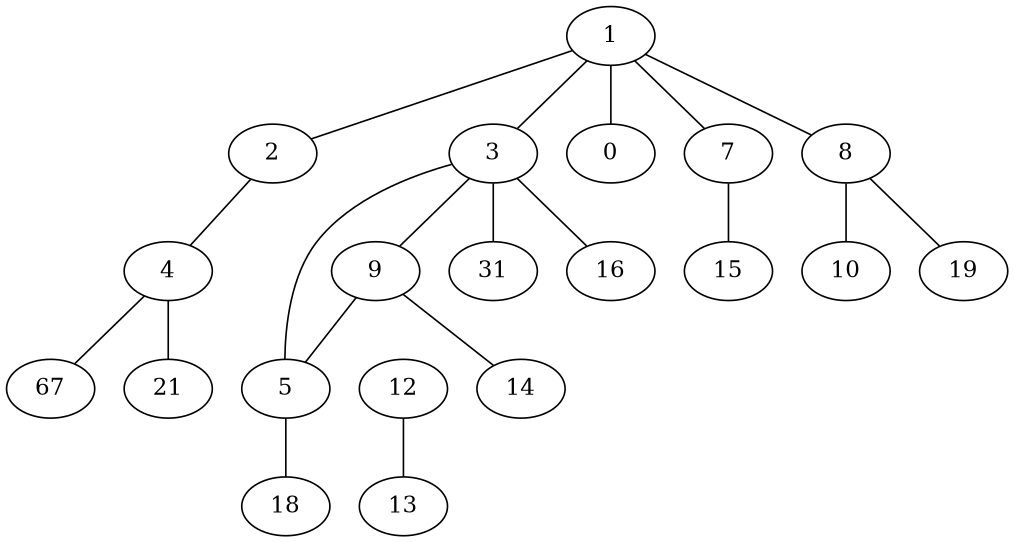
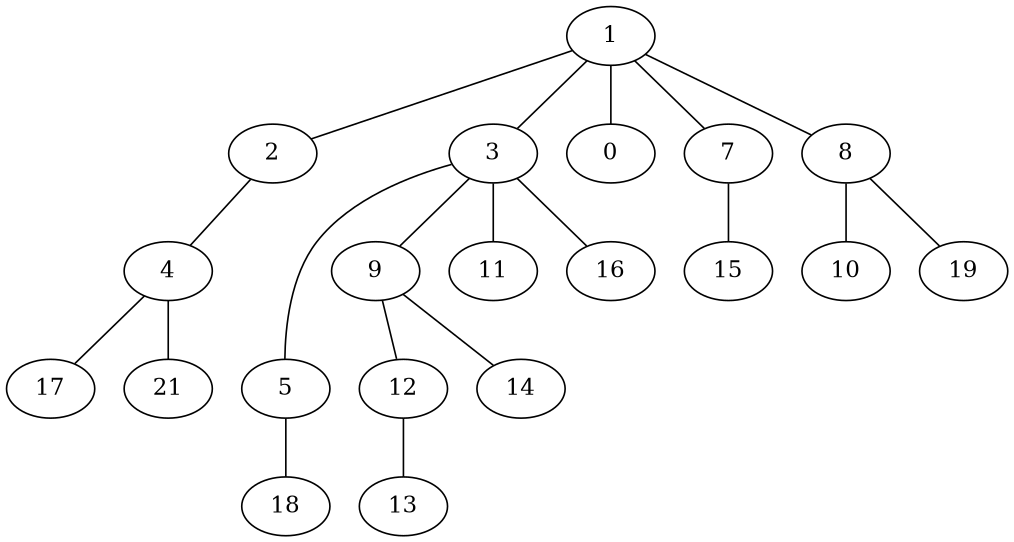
node "31": label "31" -> "11"
edge "9" -- "5": now "9" -- "12"
node "67": label "67" -> "17"
